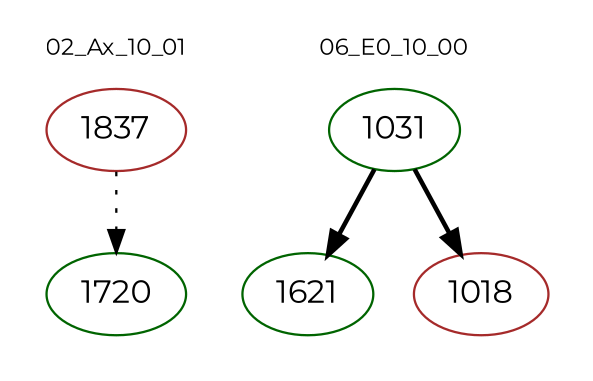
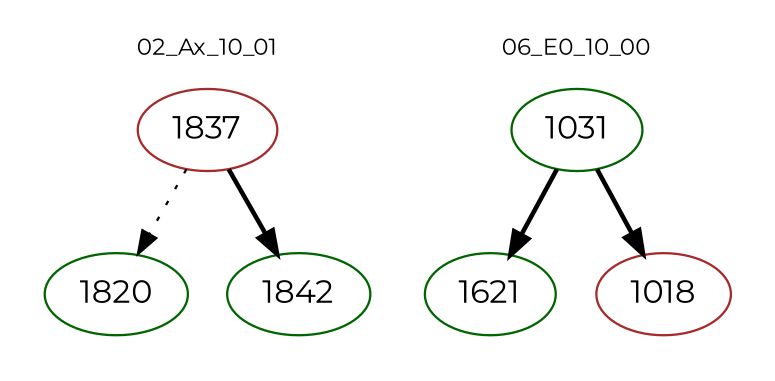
node "1720": label "1720" -> "1820"
node "1842": added
